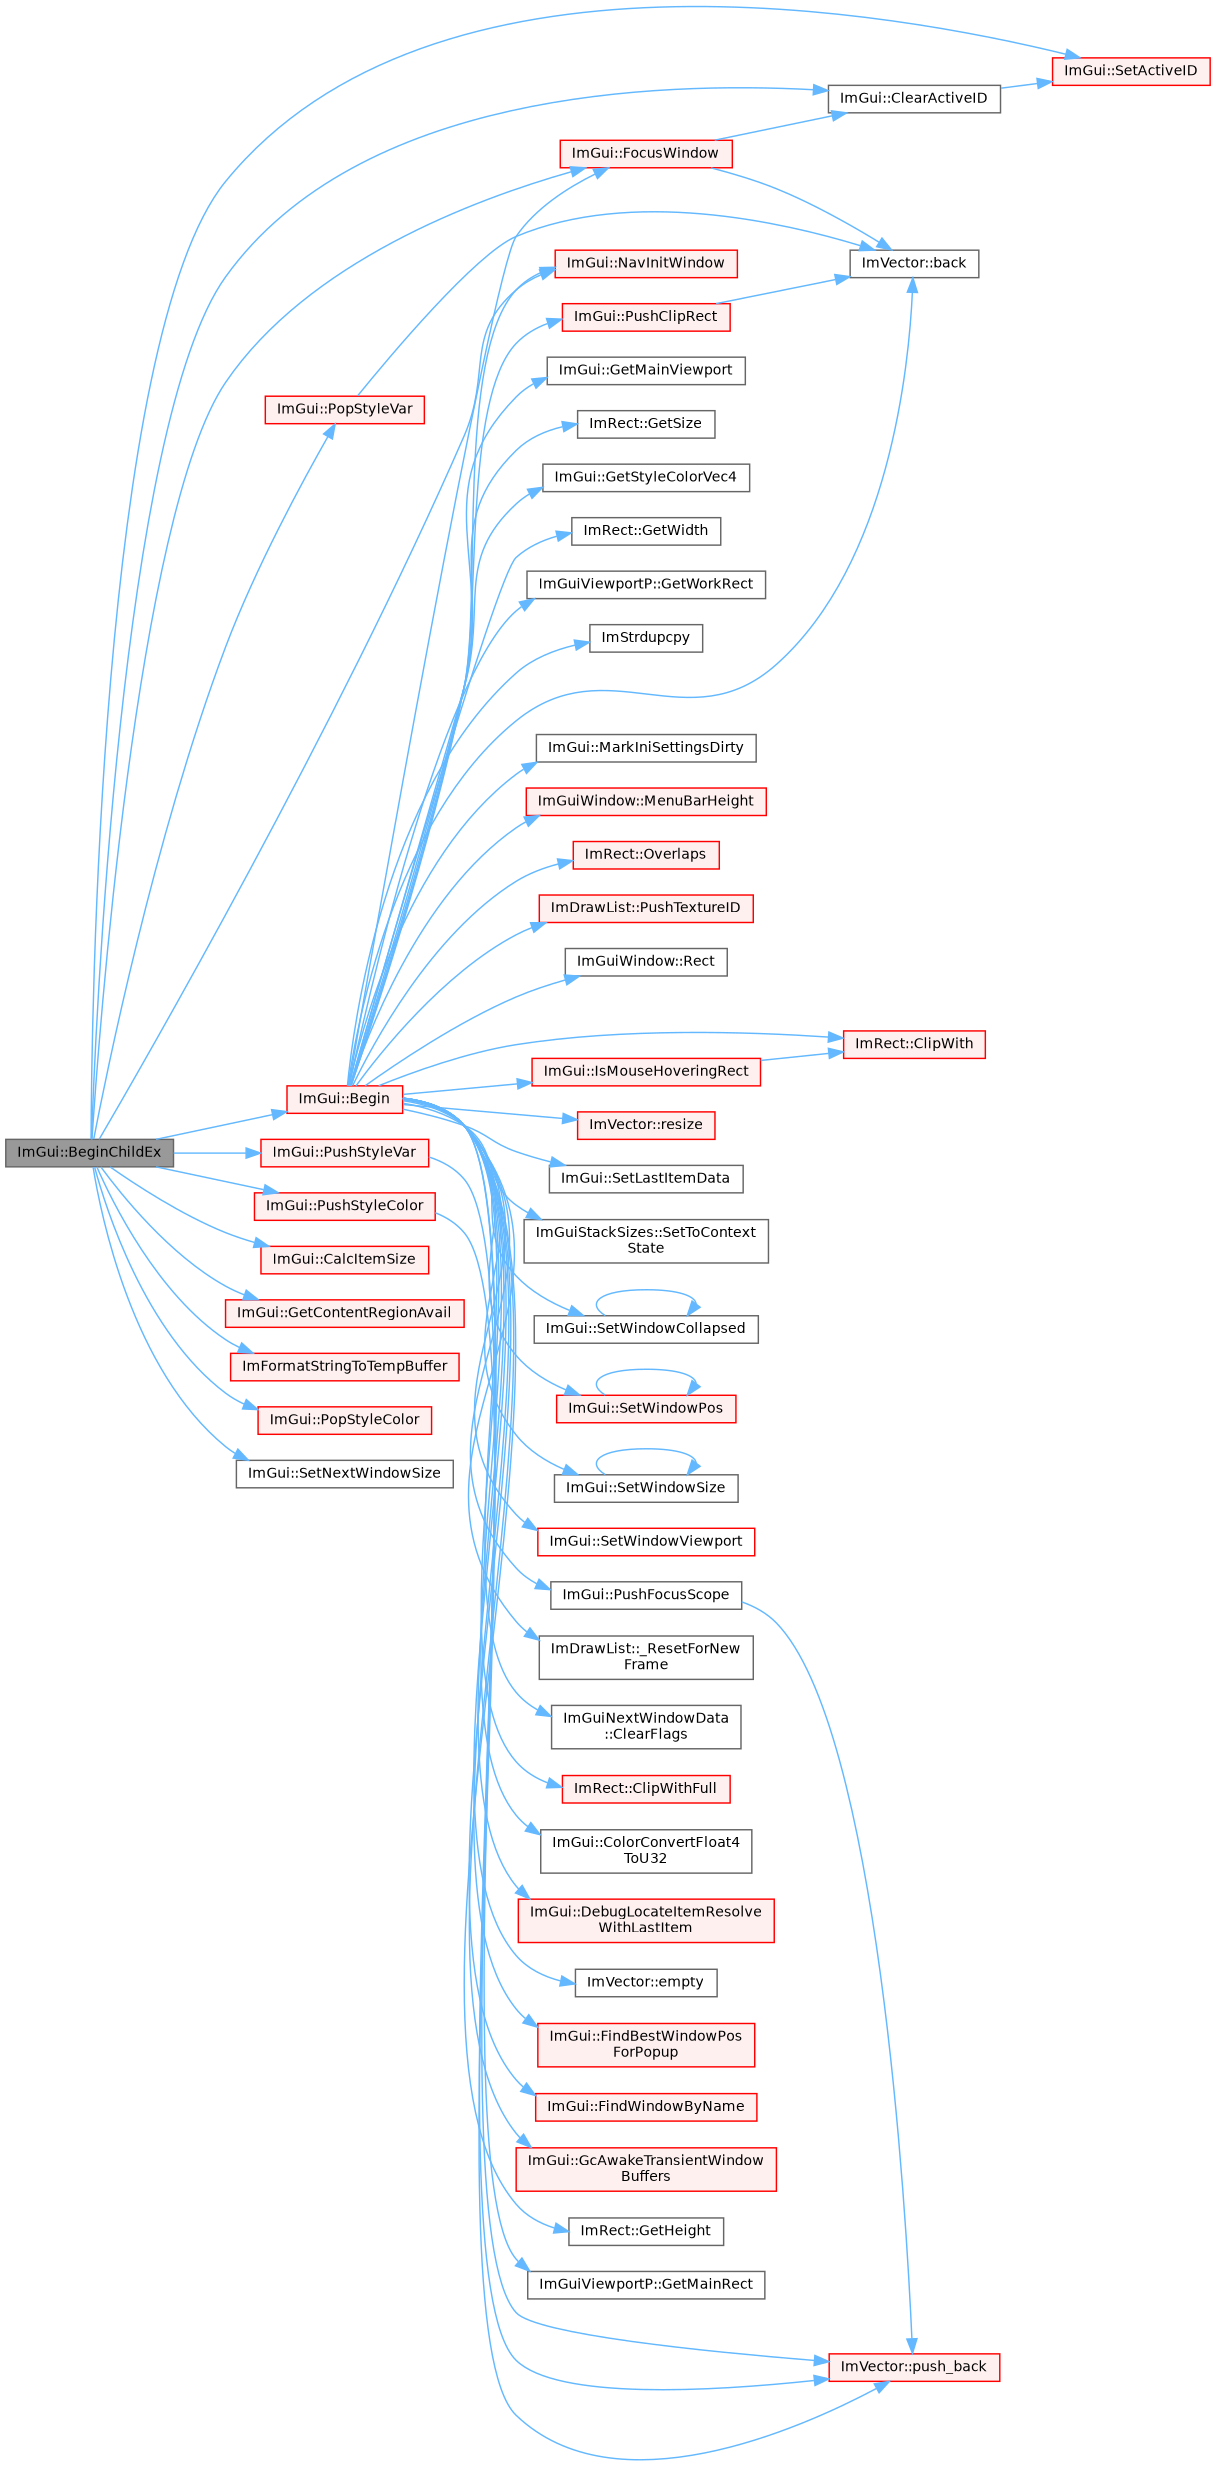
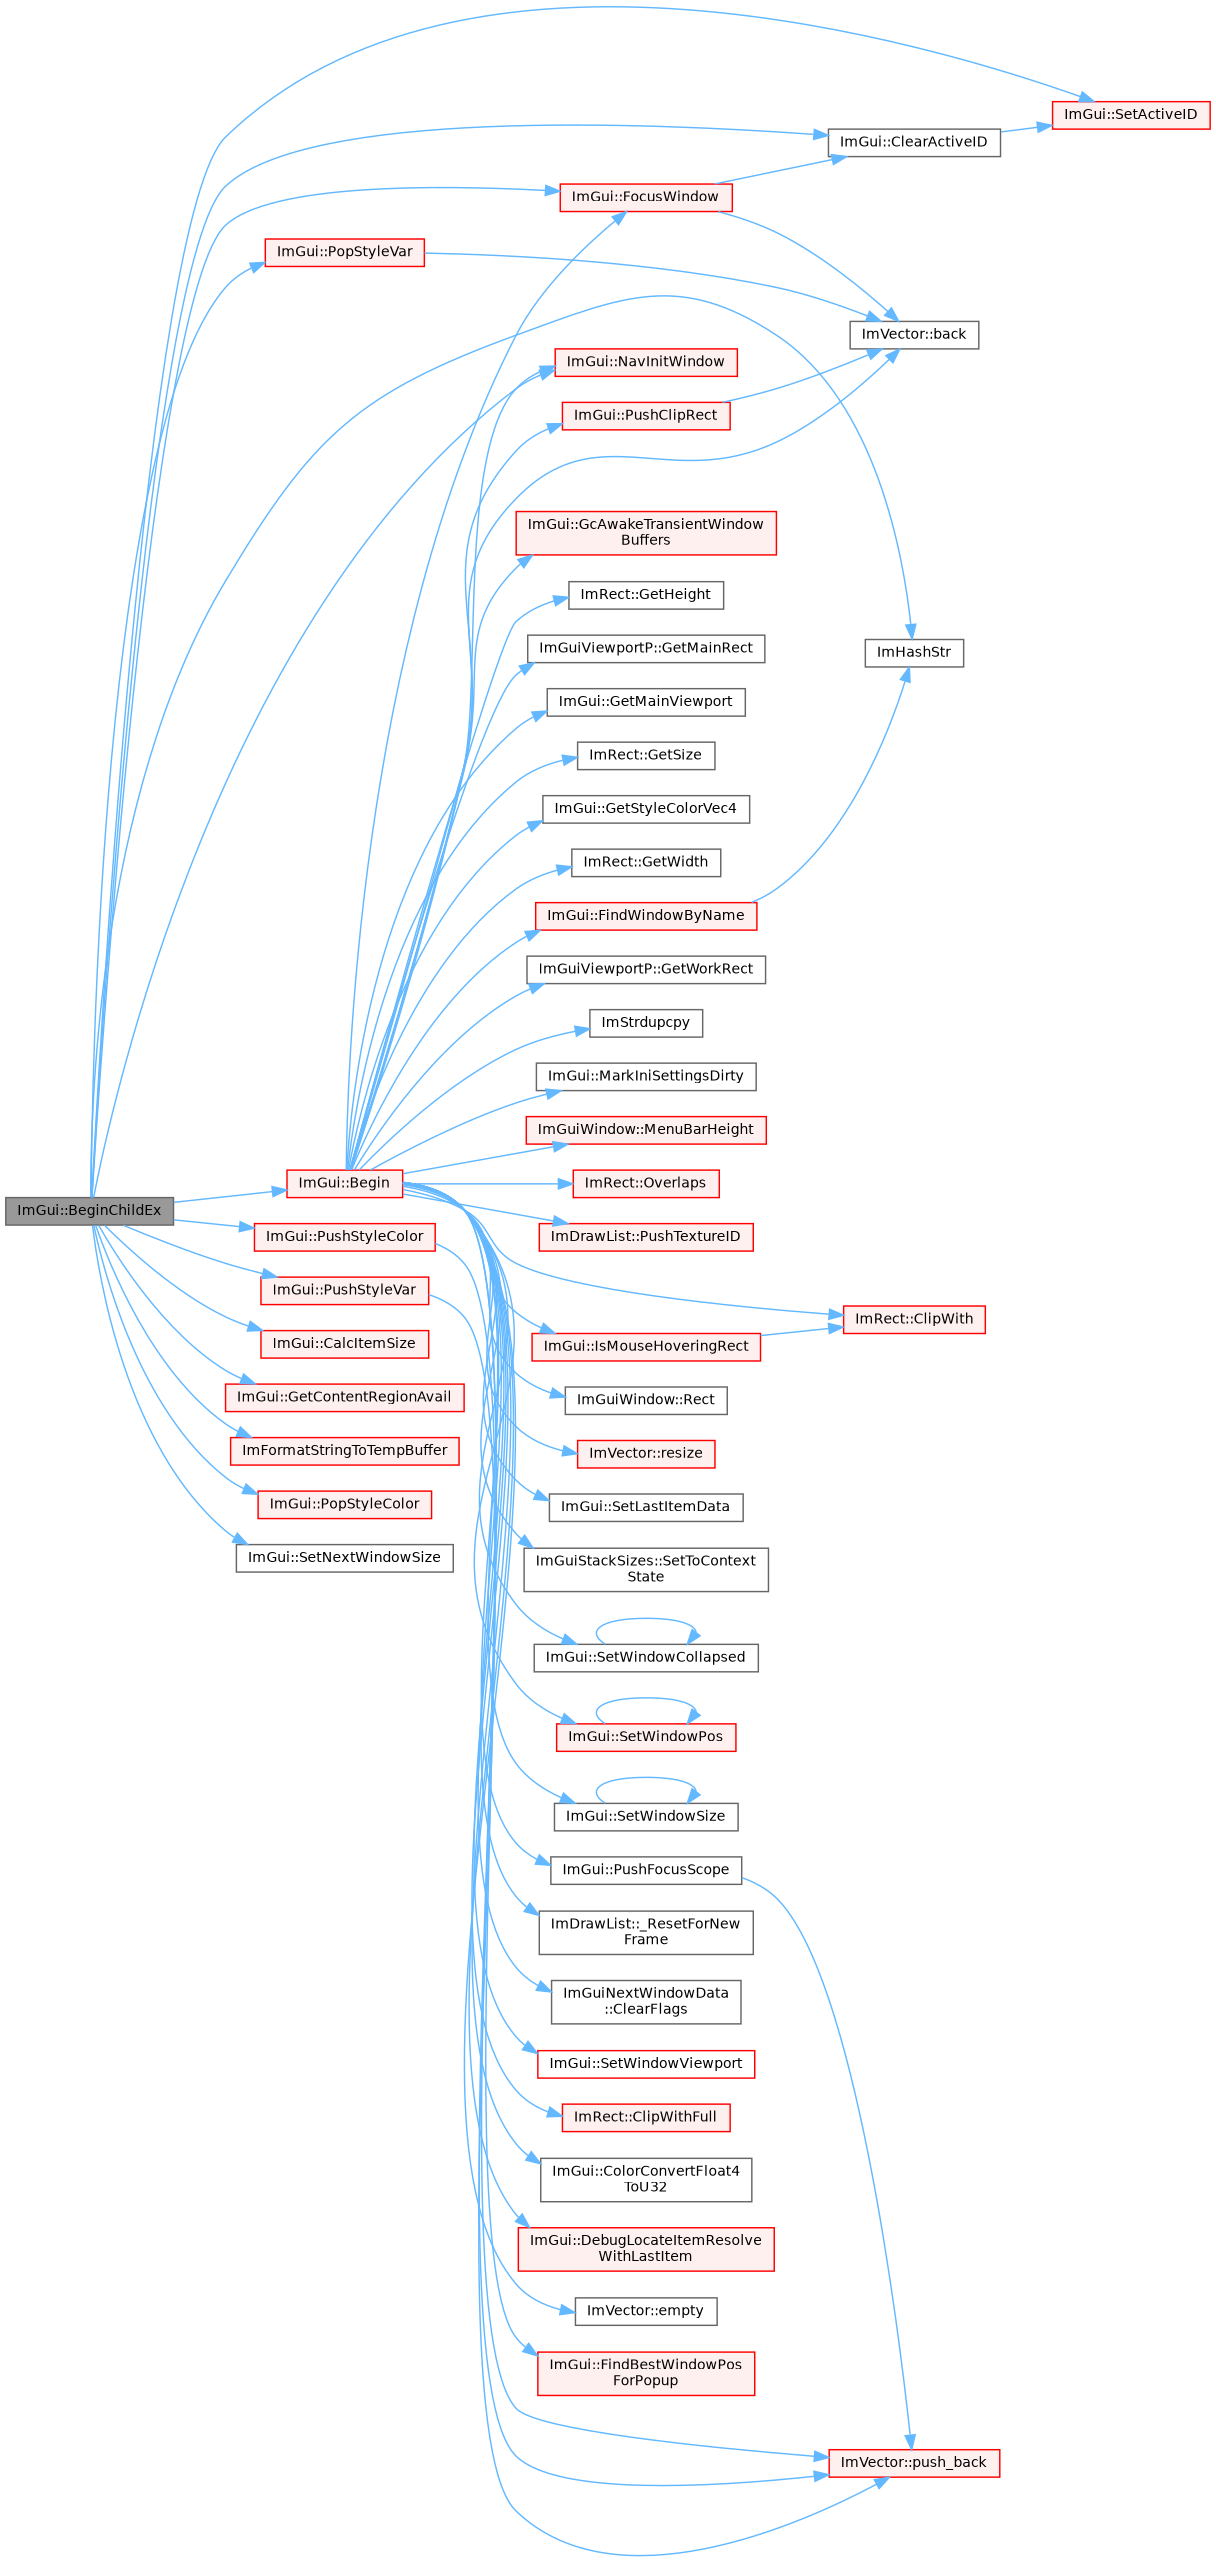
node "ImHashStr": added
